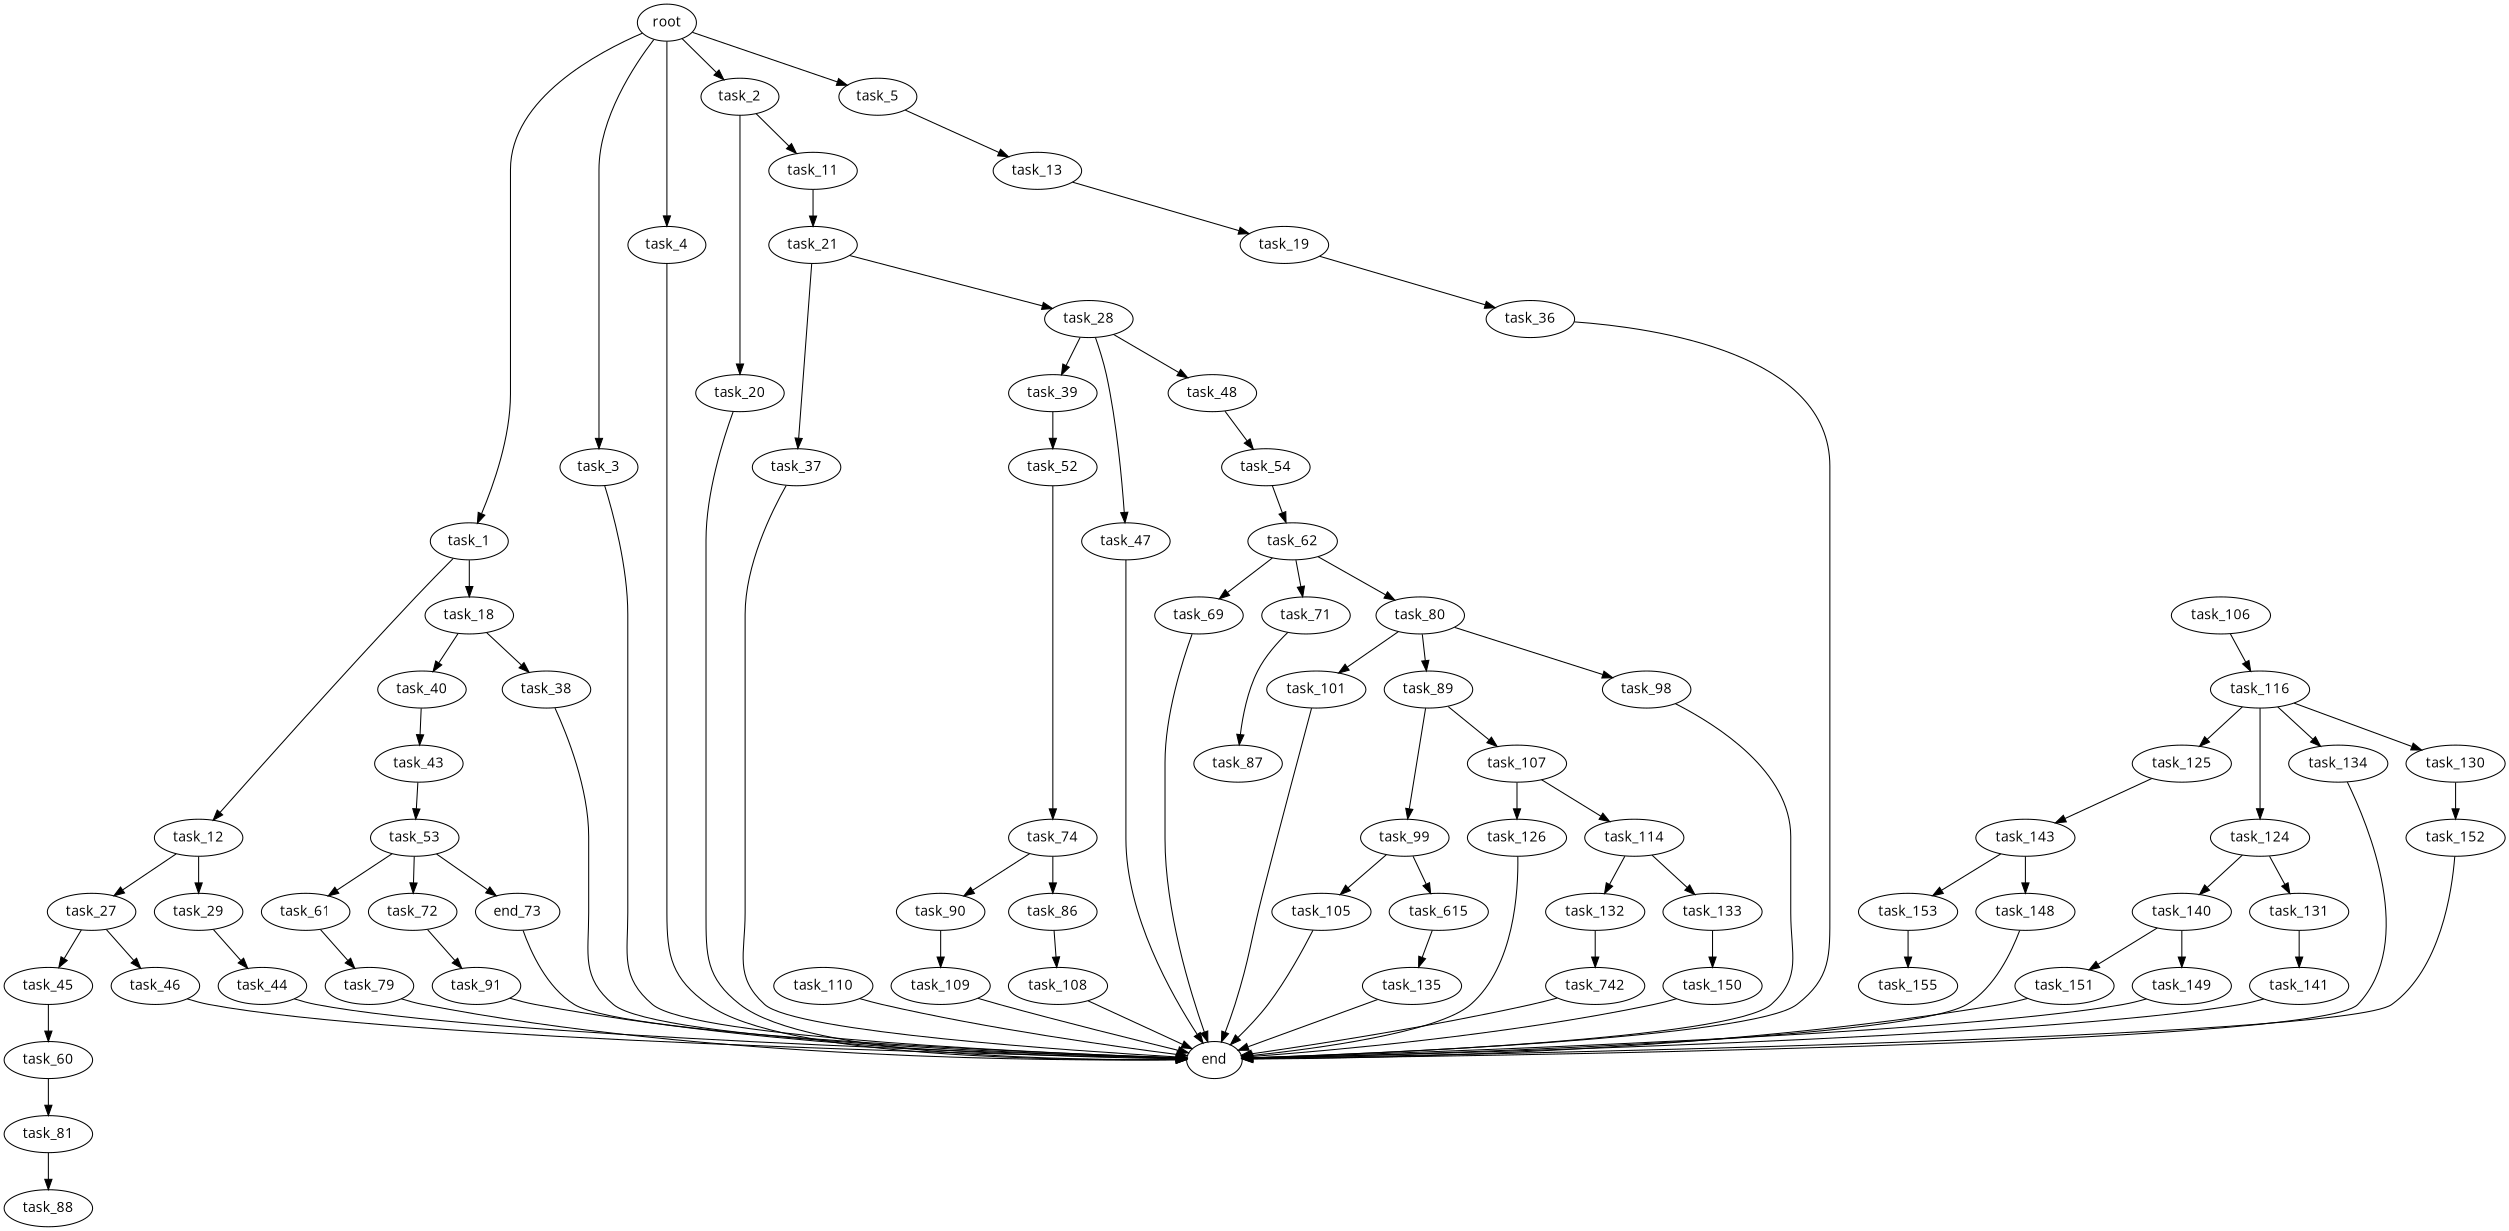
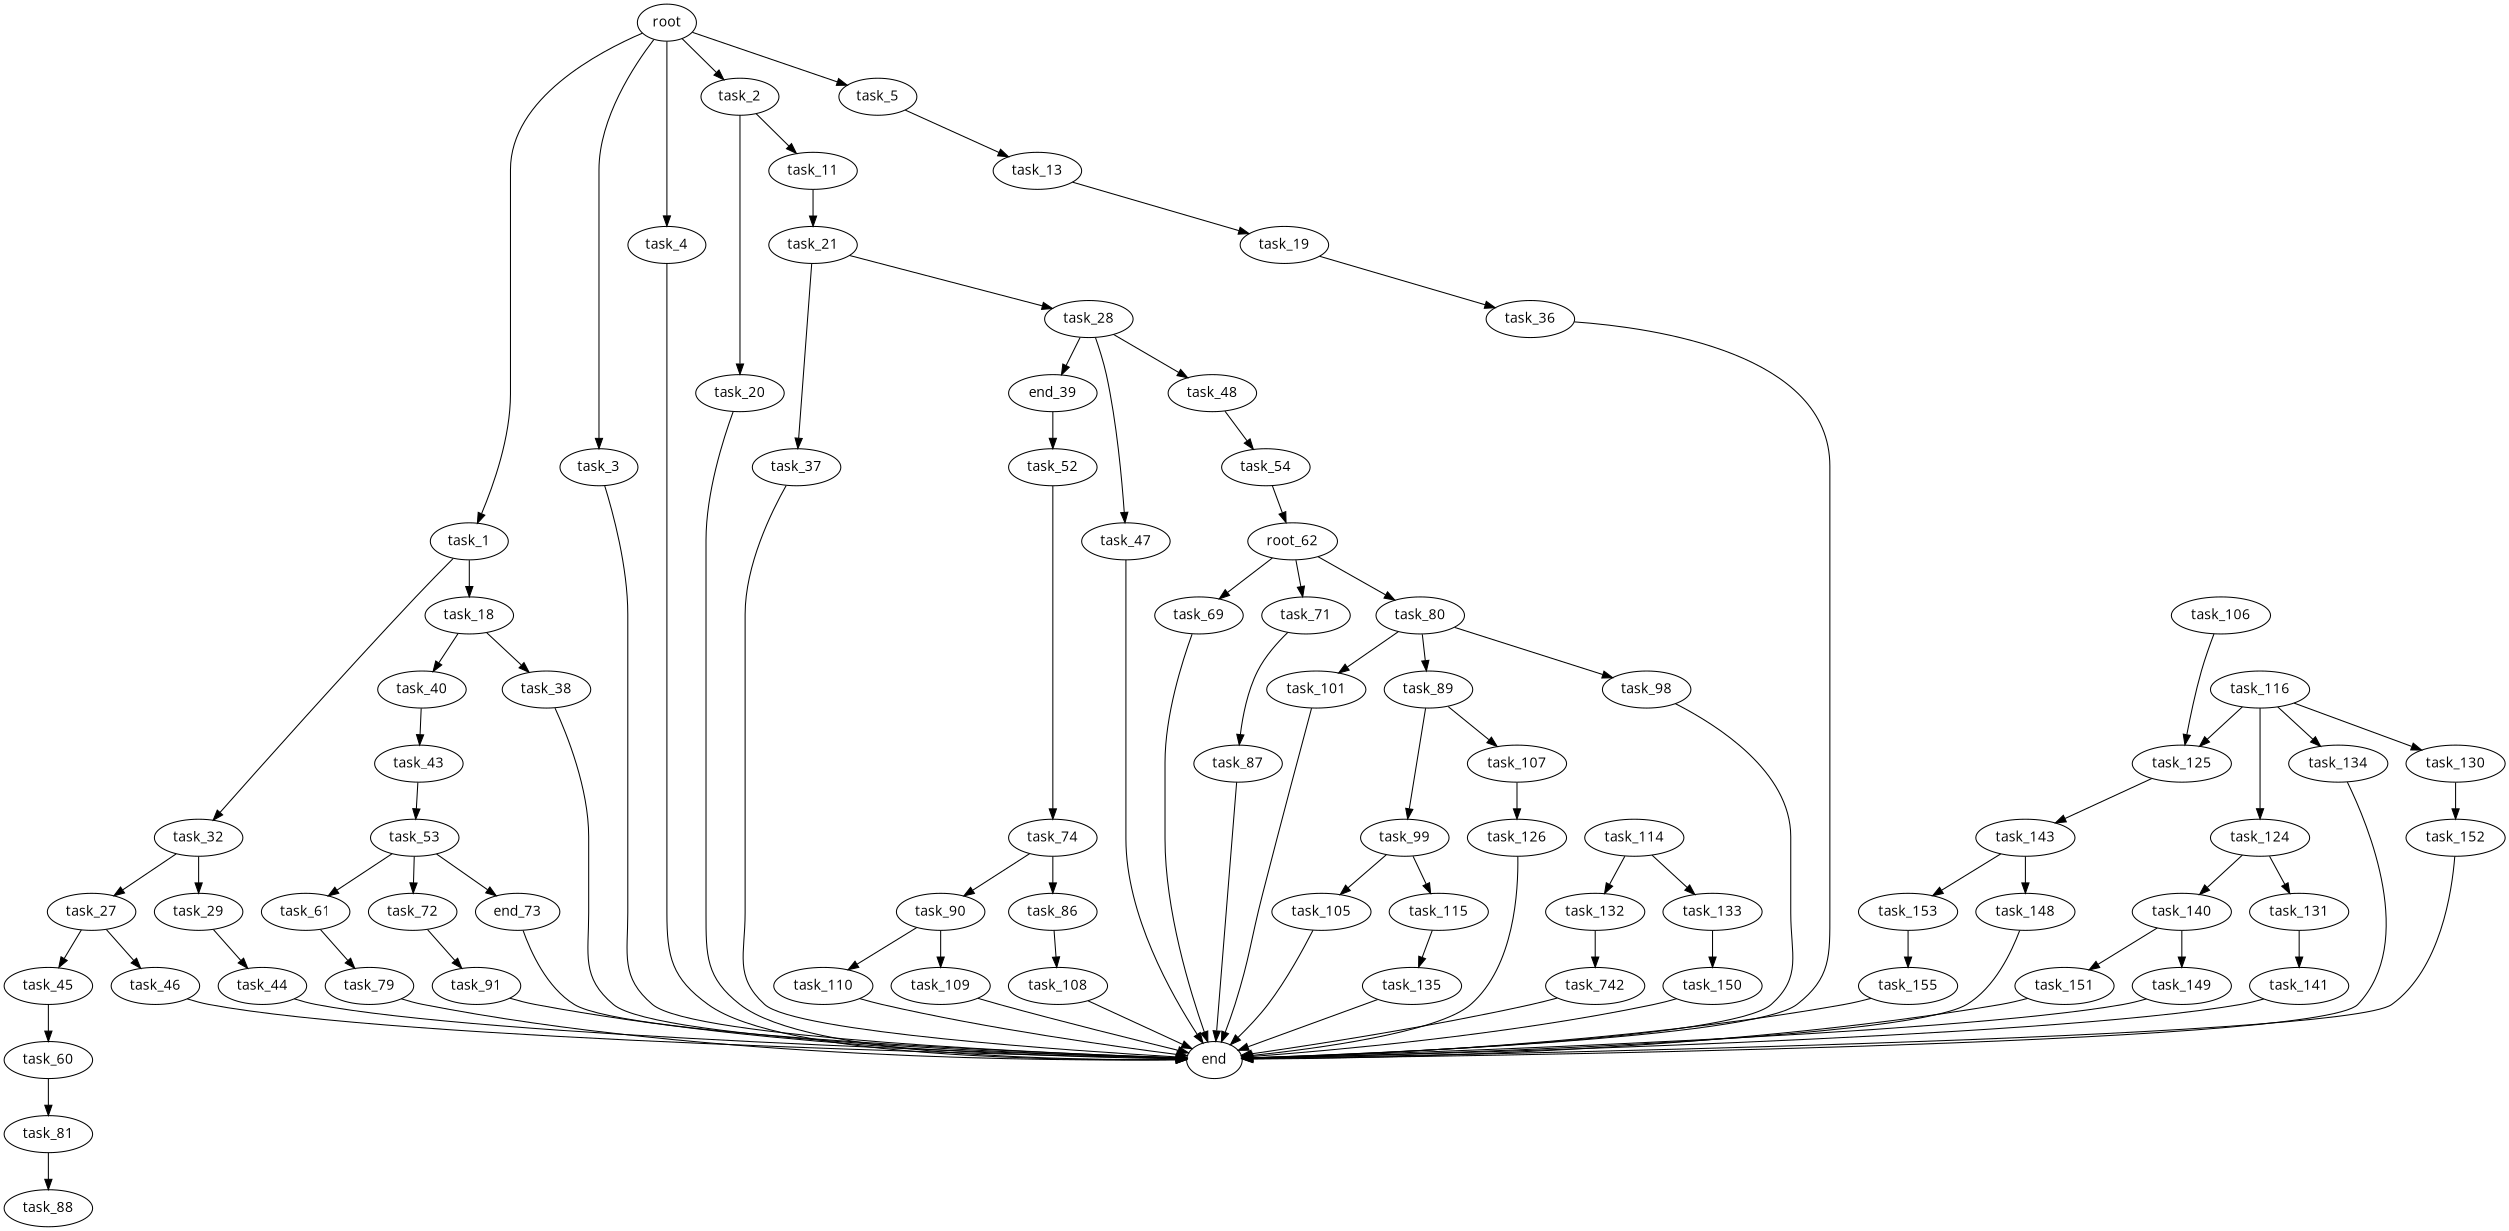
node "task_39": label "task_39" -> "end_39"
node "task_62": label "task_62" -> "root_62"
edge "task_106" -> "task_116": now "task_106" -> "task_125"
edge "task_107" -> "task_114": removed
node "task_12": label "task_12" -> "task_32"
edge "task_87" -> "end": added
node "task_615": label "task_615" -> "task_115"
edge "task_90" -> "task_110": added
edge "task_155" -> "end": added
